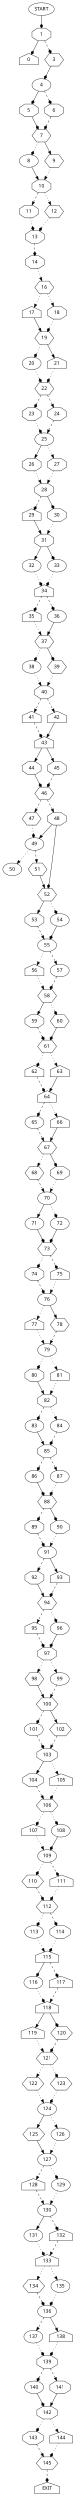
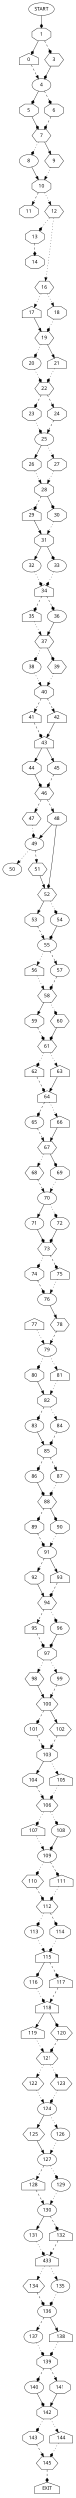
edge "0" -> "4": added
edge "11" -> "13": removed
edge "14" -> "16": now "12" -> "16"
edge "76" -> "77": removed
node "133": label "133" -> "433"
